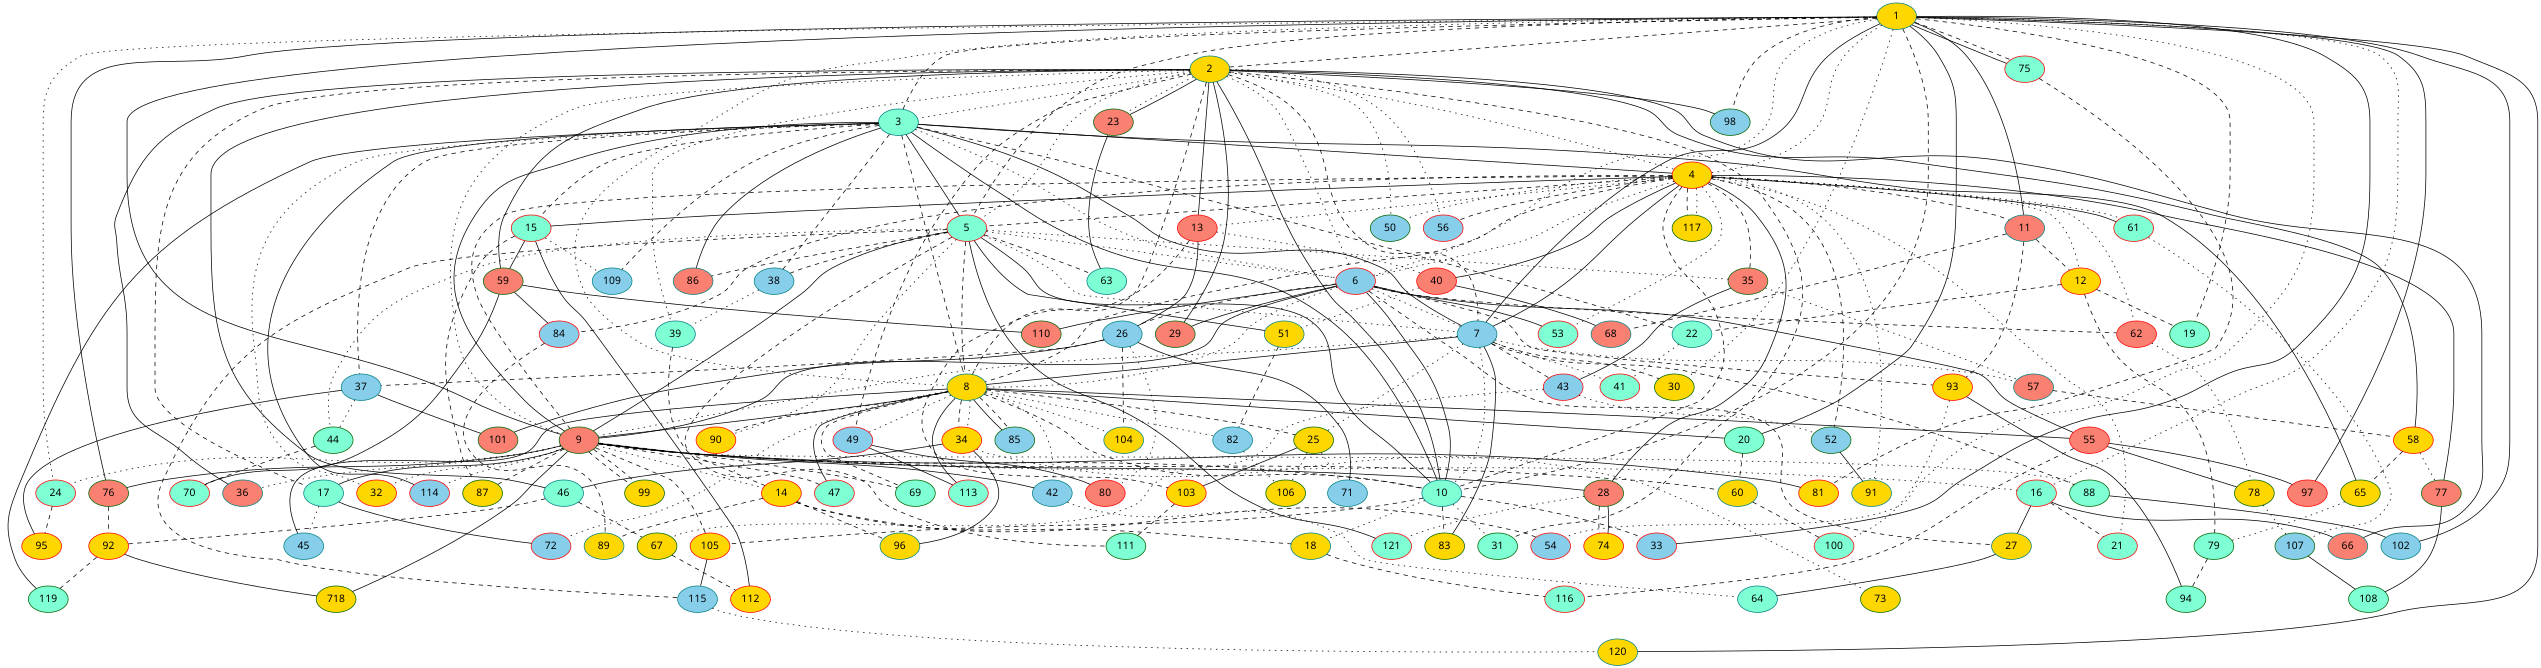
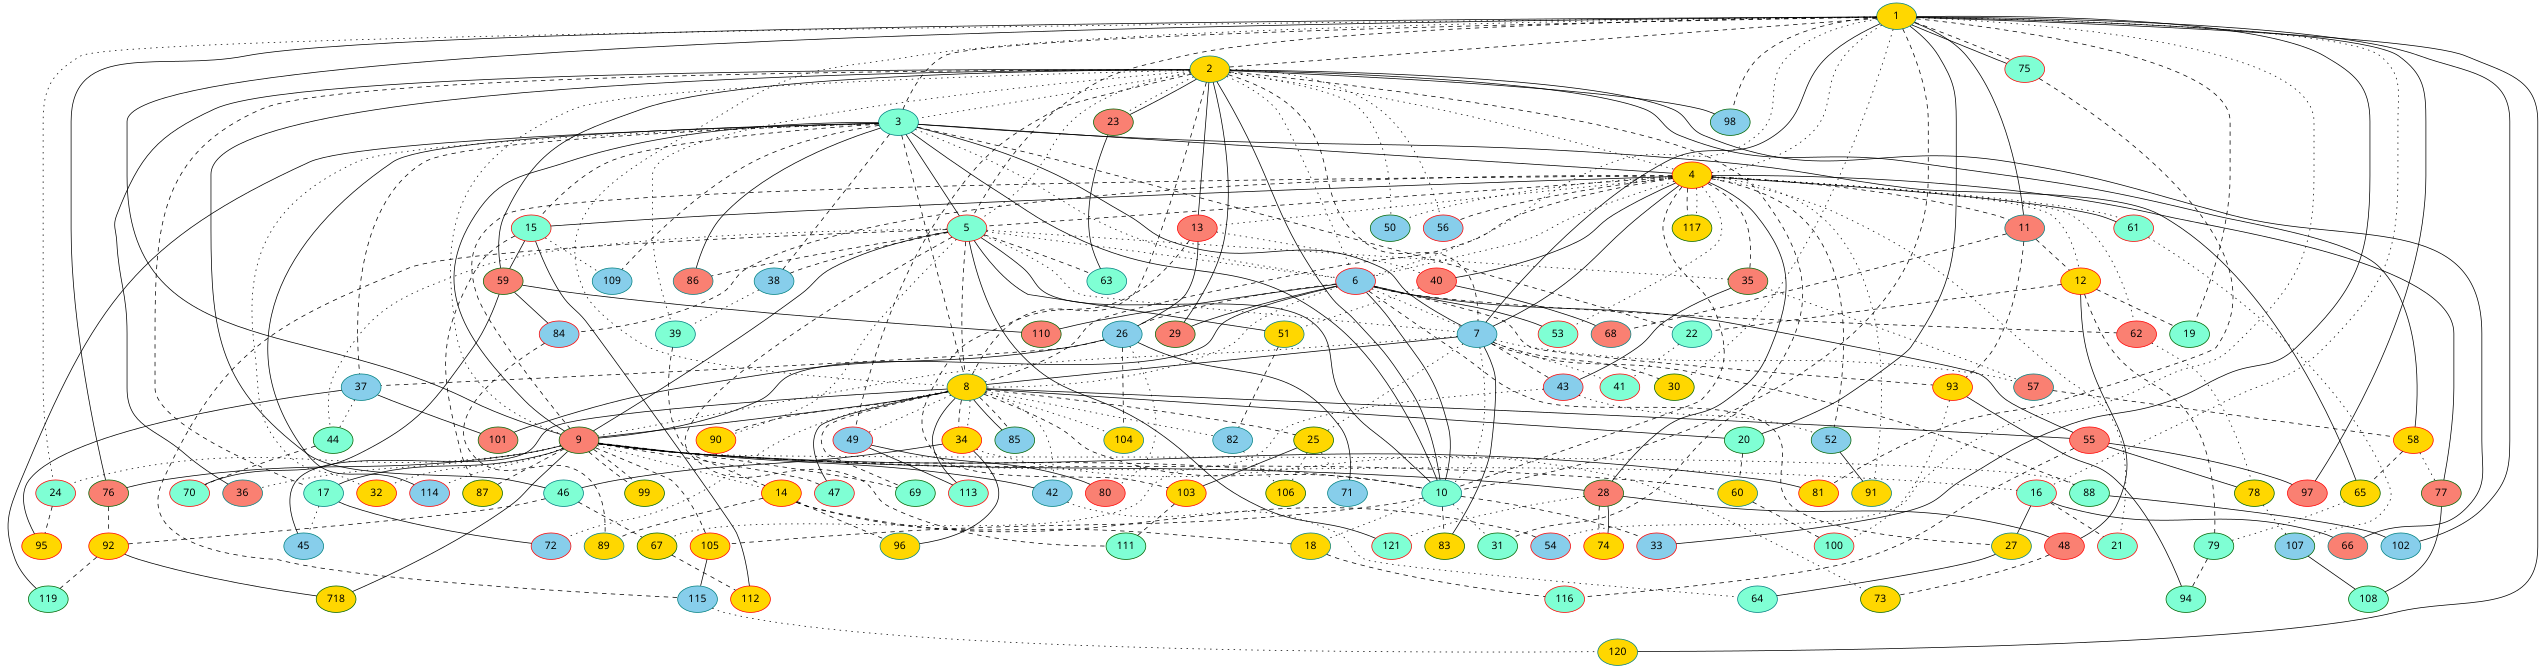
node "48": added
